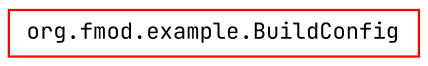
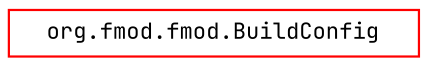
node "org.fmod.example.BuildConfig": label "org.fmod.example.BuildConfig" -> "org.fmod.fmod.BuildConfig"
